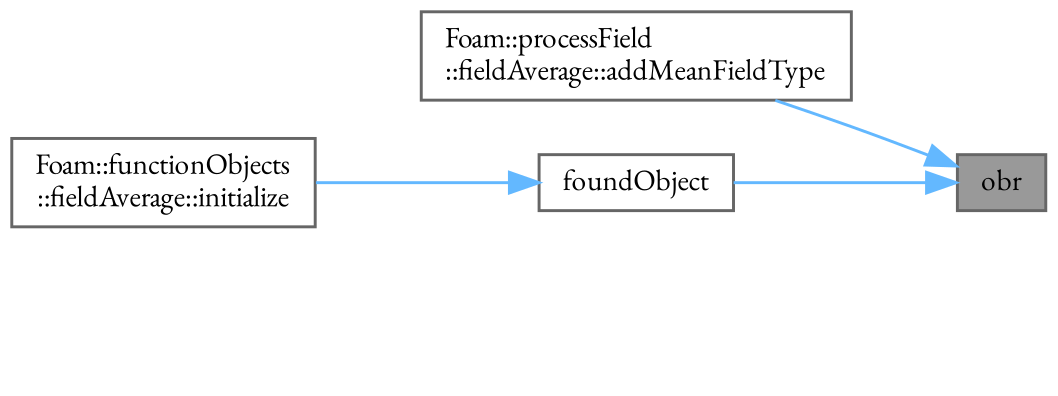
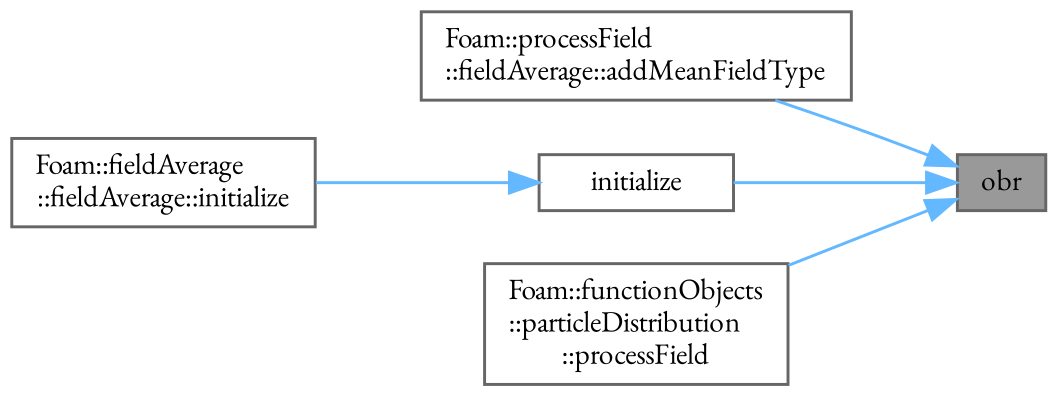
node "Foam::functionObjects ::fieldAverage::initialize": label "Foam::functionObjects ::fieldAverage::initialize" -> "Foam::fieldAverage ::fieldAverage::initialize"
node "foundObject": label "foundObject" -> "initialize"
node "Foam::functionObjects ::particleDistribution ::processField": added
